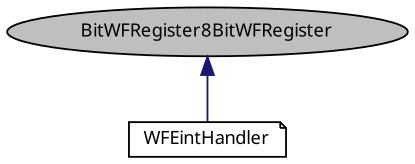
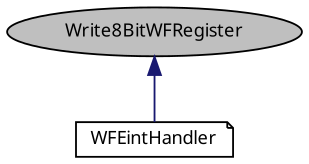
node "BitWFRegister8BitWFRegister": label "BitWFRegister8BitWFRegister" -> "Write8BitWFRegister"
